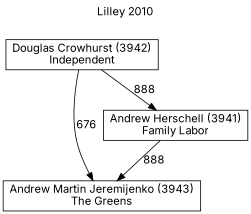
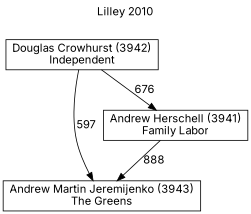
edge "Douglas Crowhurst (3942) Independent" -> "Andrew Herschell (3941) Family Labor": label "888" -> "676"
edge "Douglas Crowhurst (3942) Independent" -> "Andrew Martin Jeremijenko (3943) The Greens": label "676" -> "597"
